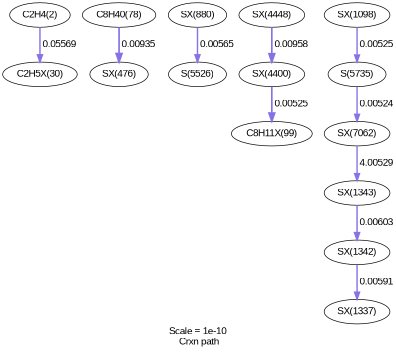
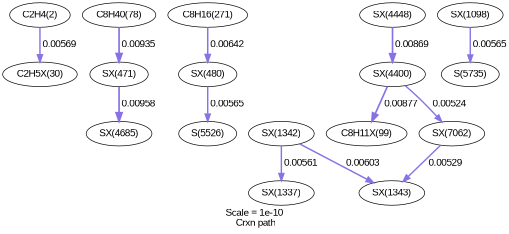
node "SX(880)": label "SX(880)" -> "SX(480)"
node "C8H16(271)": added
edge "C2H4(2)" -> "C2H5X(30)": label " 0.05569" -> " 0.00569"
edge "SX(4448)" -> "SX(4400)": label " 0.00958" -> " 0.00869"
edge "SX(1098)" -> "S(5735)": label " 0.00525" -> " 0.00565"
node "SX(476)": label "SX(476)" -> "SX(471)"
edge "S(5735)" -> "SX(7062)": now "SX(4400)" -> "SX(7062)"
edge "SX(4400)" -> "C8H11X(99)": label " 0.00525" -> " 0.00877"
node "SX(4685)": added
edge "SX(7062)" -> "SX(1343)": label " 4.00529" -> " 0.00529"
edge "SX(1343)" -> "SX(1342)": reversed
edge "SX(1342)" -> "SX(1337)": label " 0.00591" -> " 0.00561"
